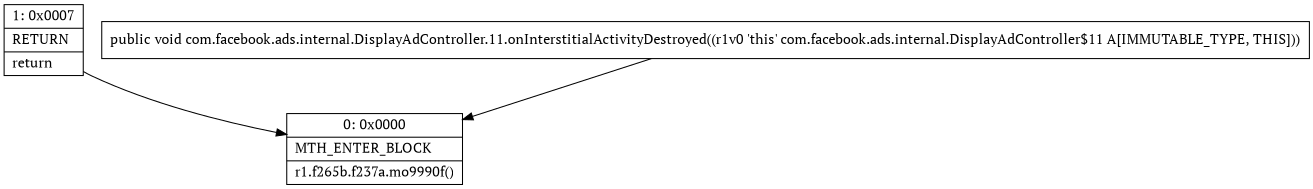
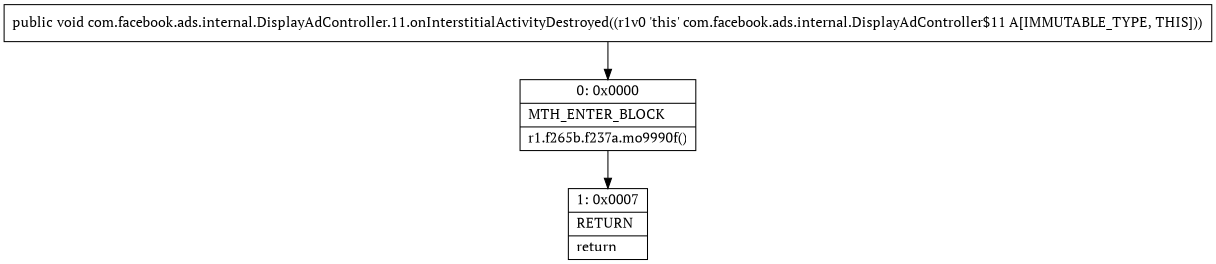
edge "1: 0x0007" -> "0: 0x0000": reversed
